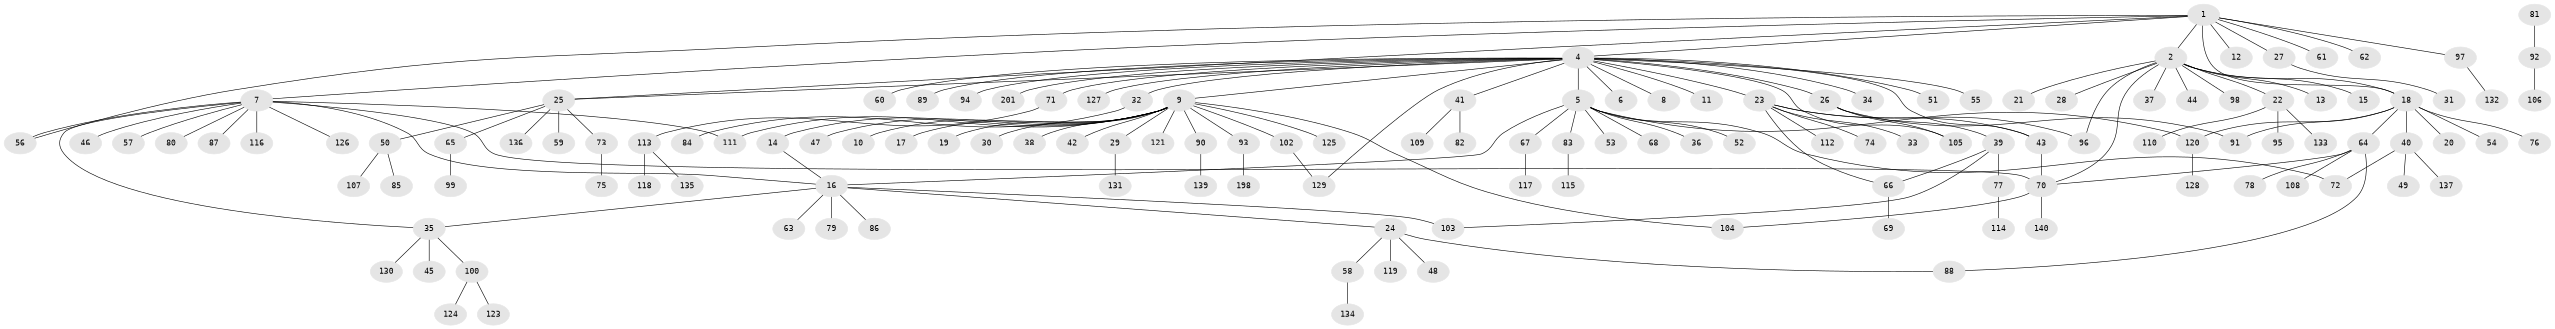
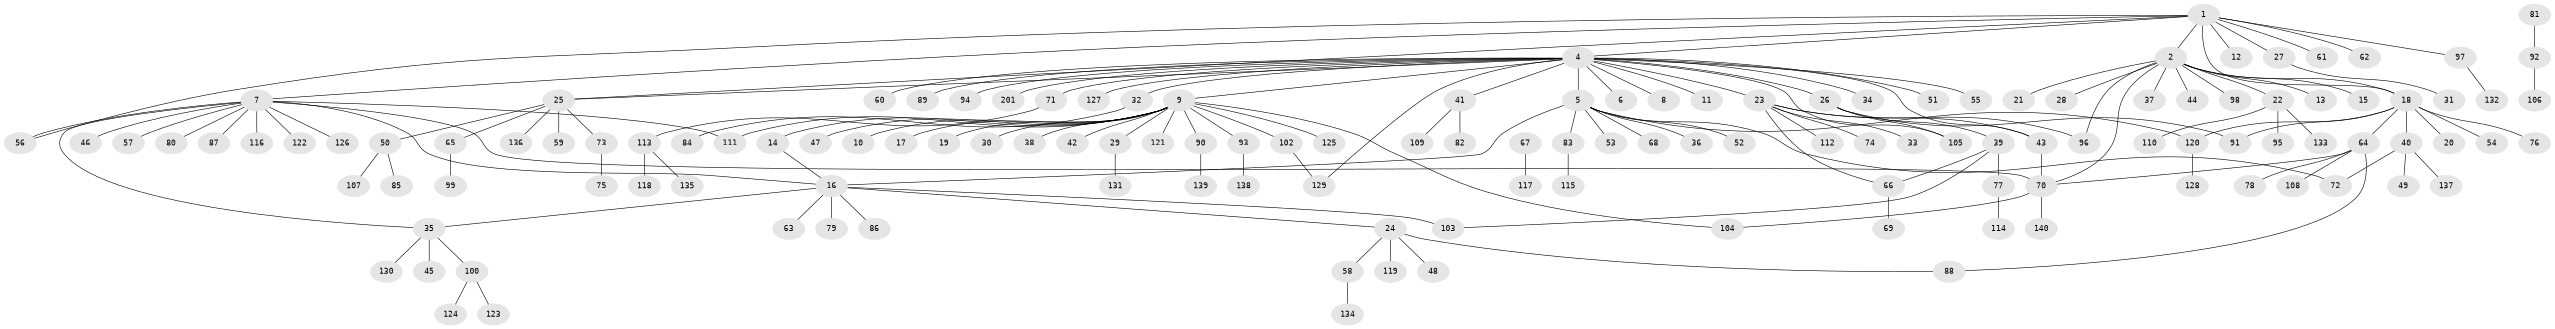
edge "5" -- "67": removed
node "122": added
node "198": label "198" -> "138"
